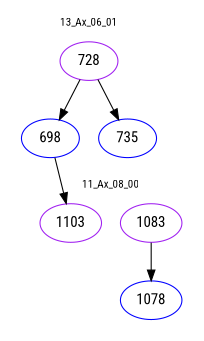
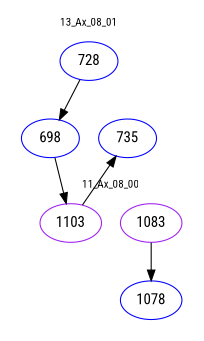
cluster "13_Ax_06_01": label "13_Ax_06_01" -> "13_Ax_08_01"
node "728": color purple -> blue
edge "728" -> "735": now "1103" -> "735"
